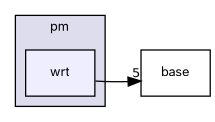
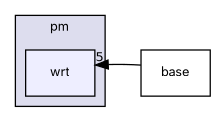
edge "wrt" -> "base": reversed
